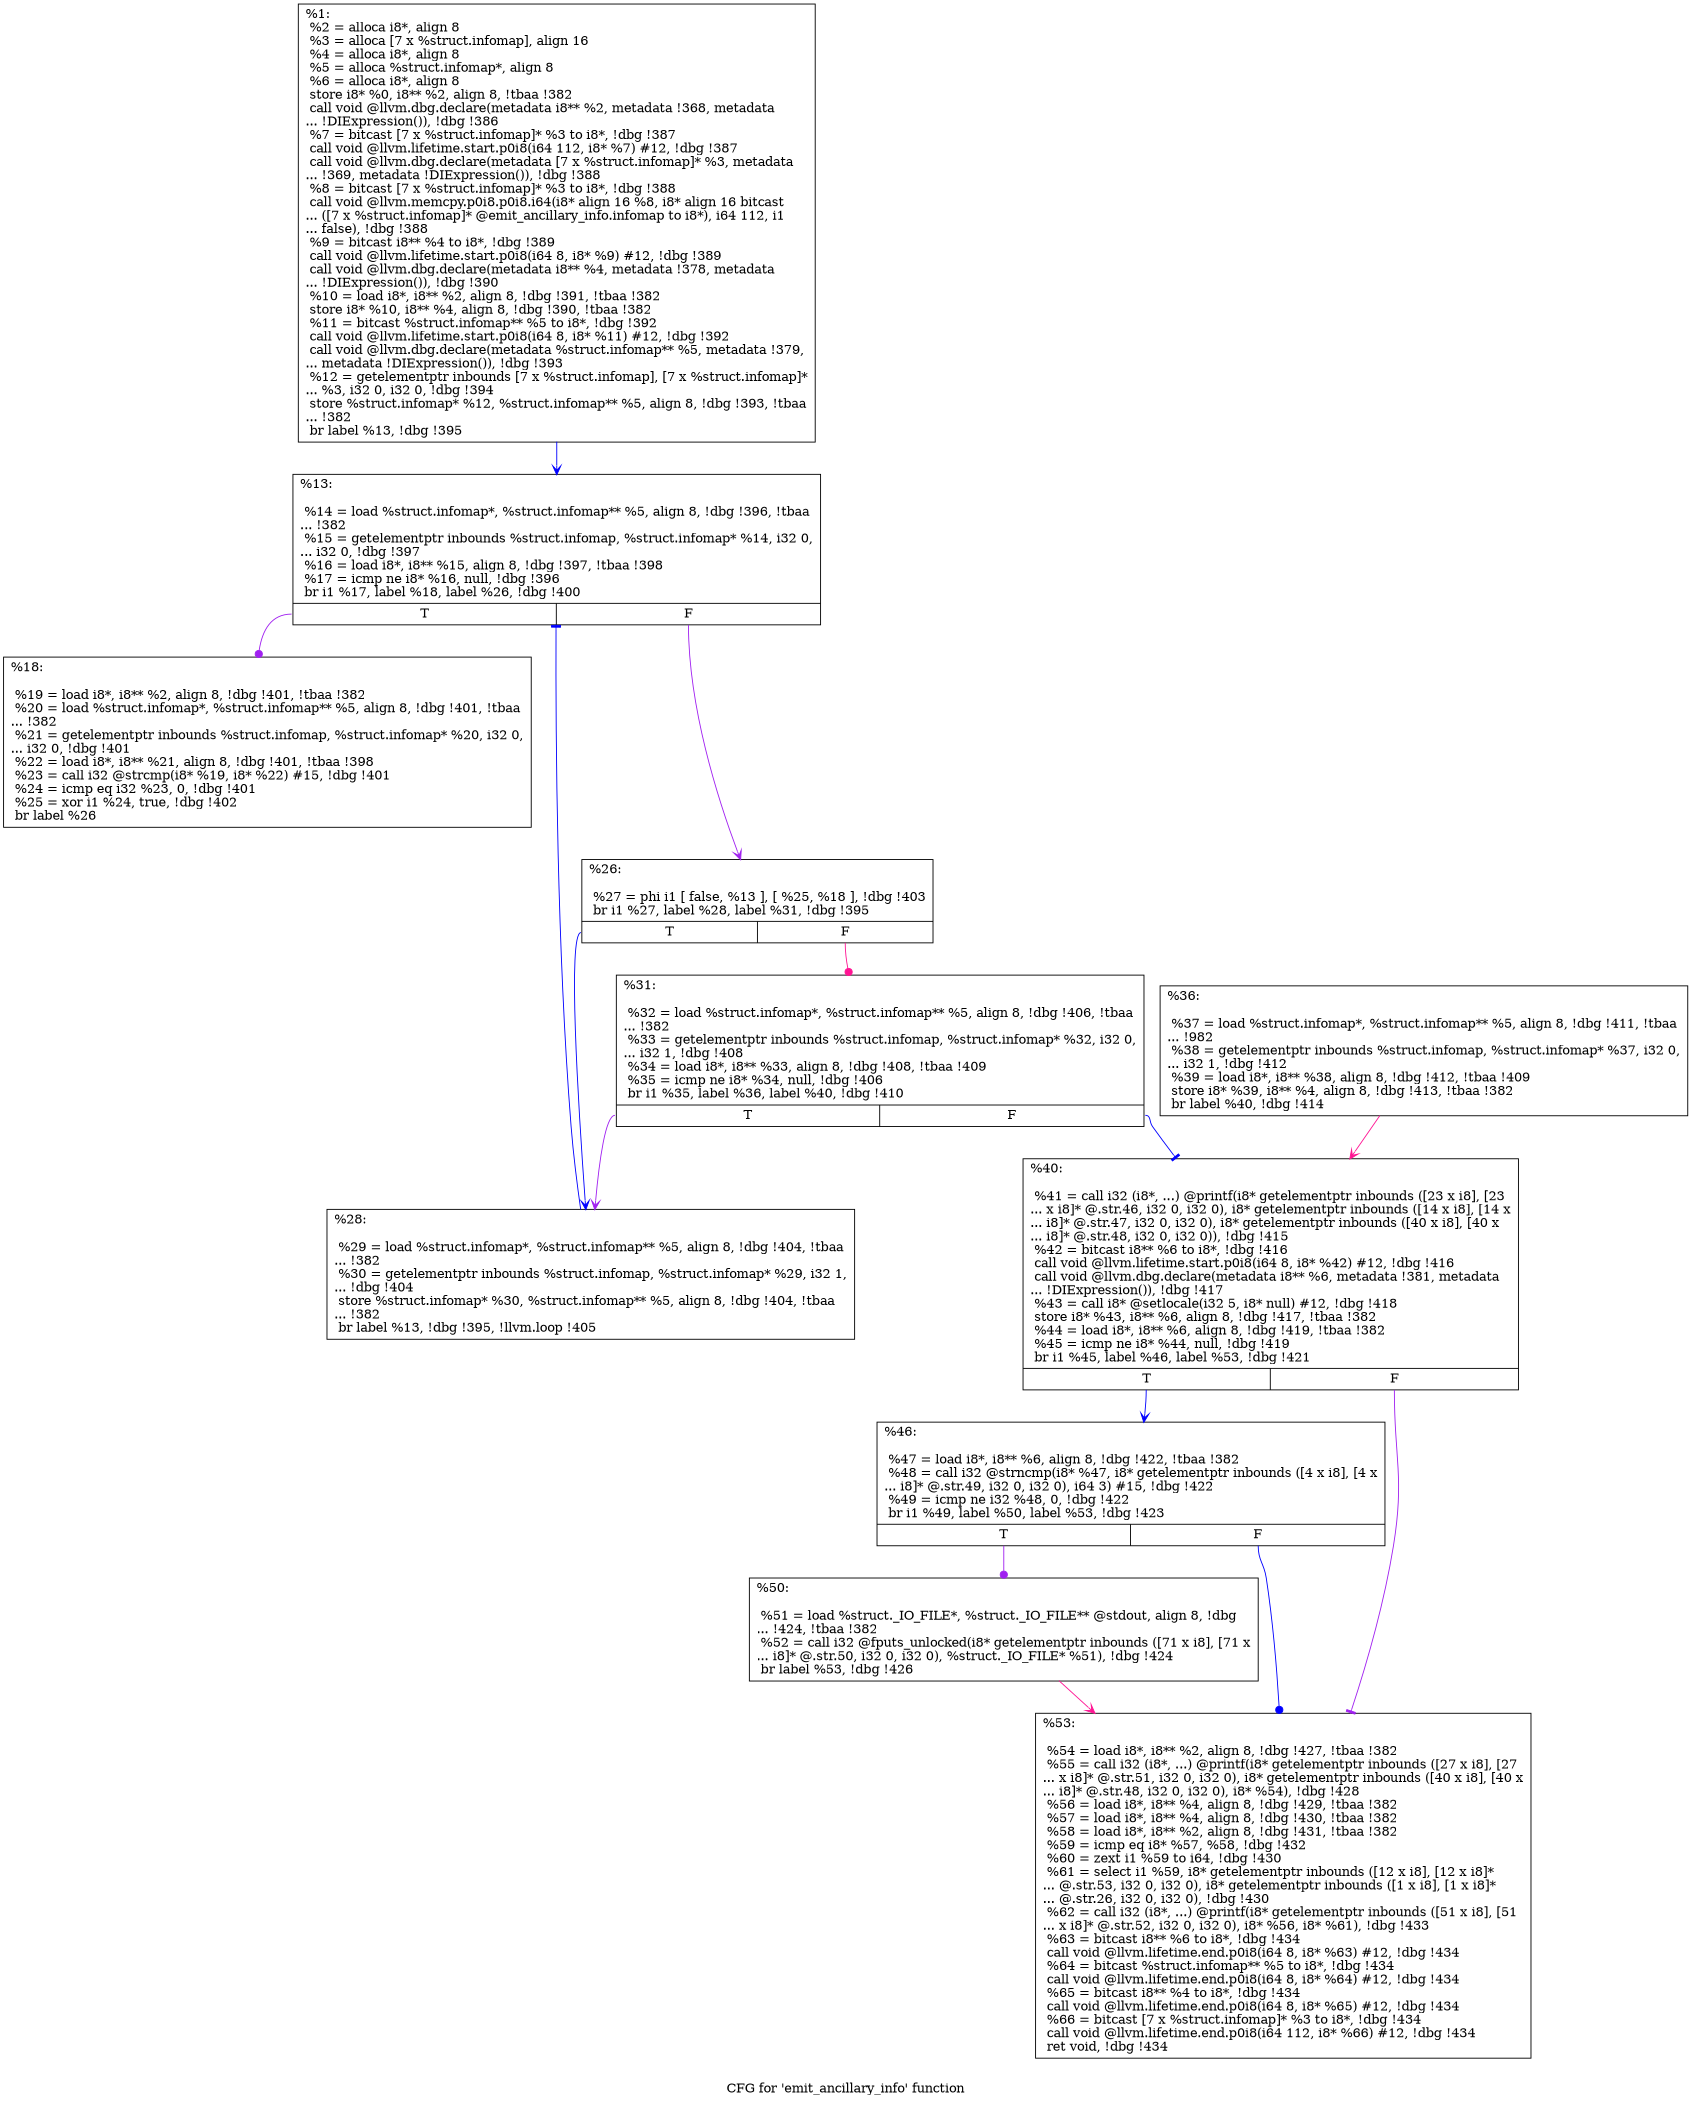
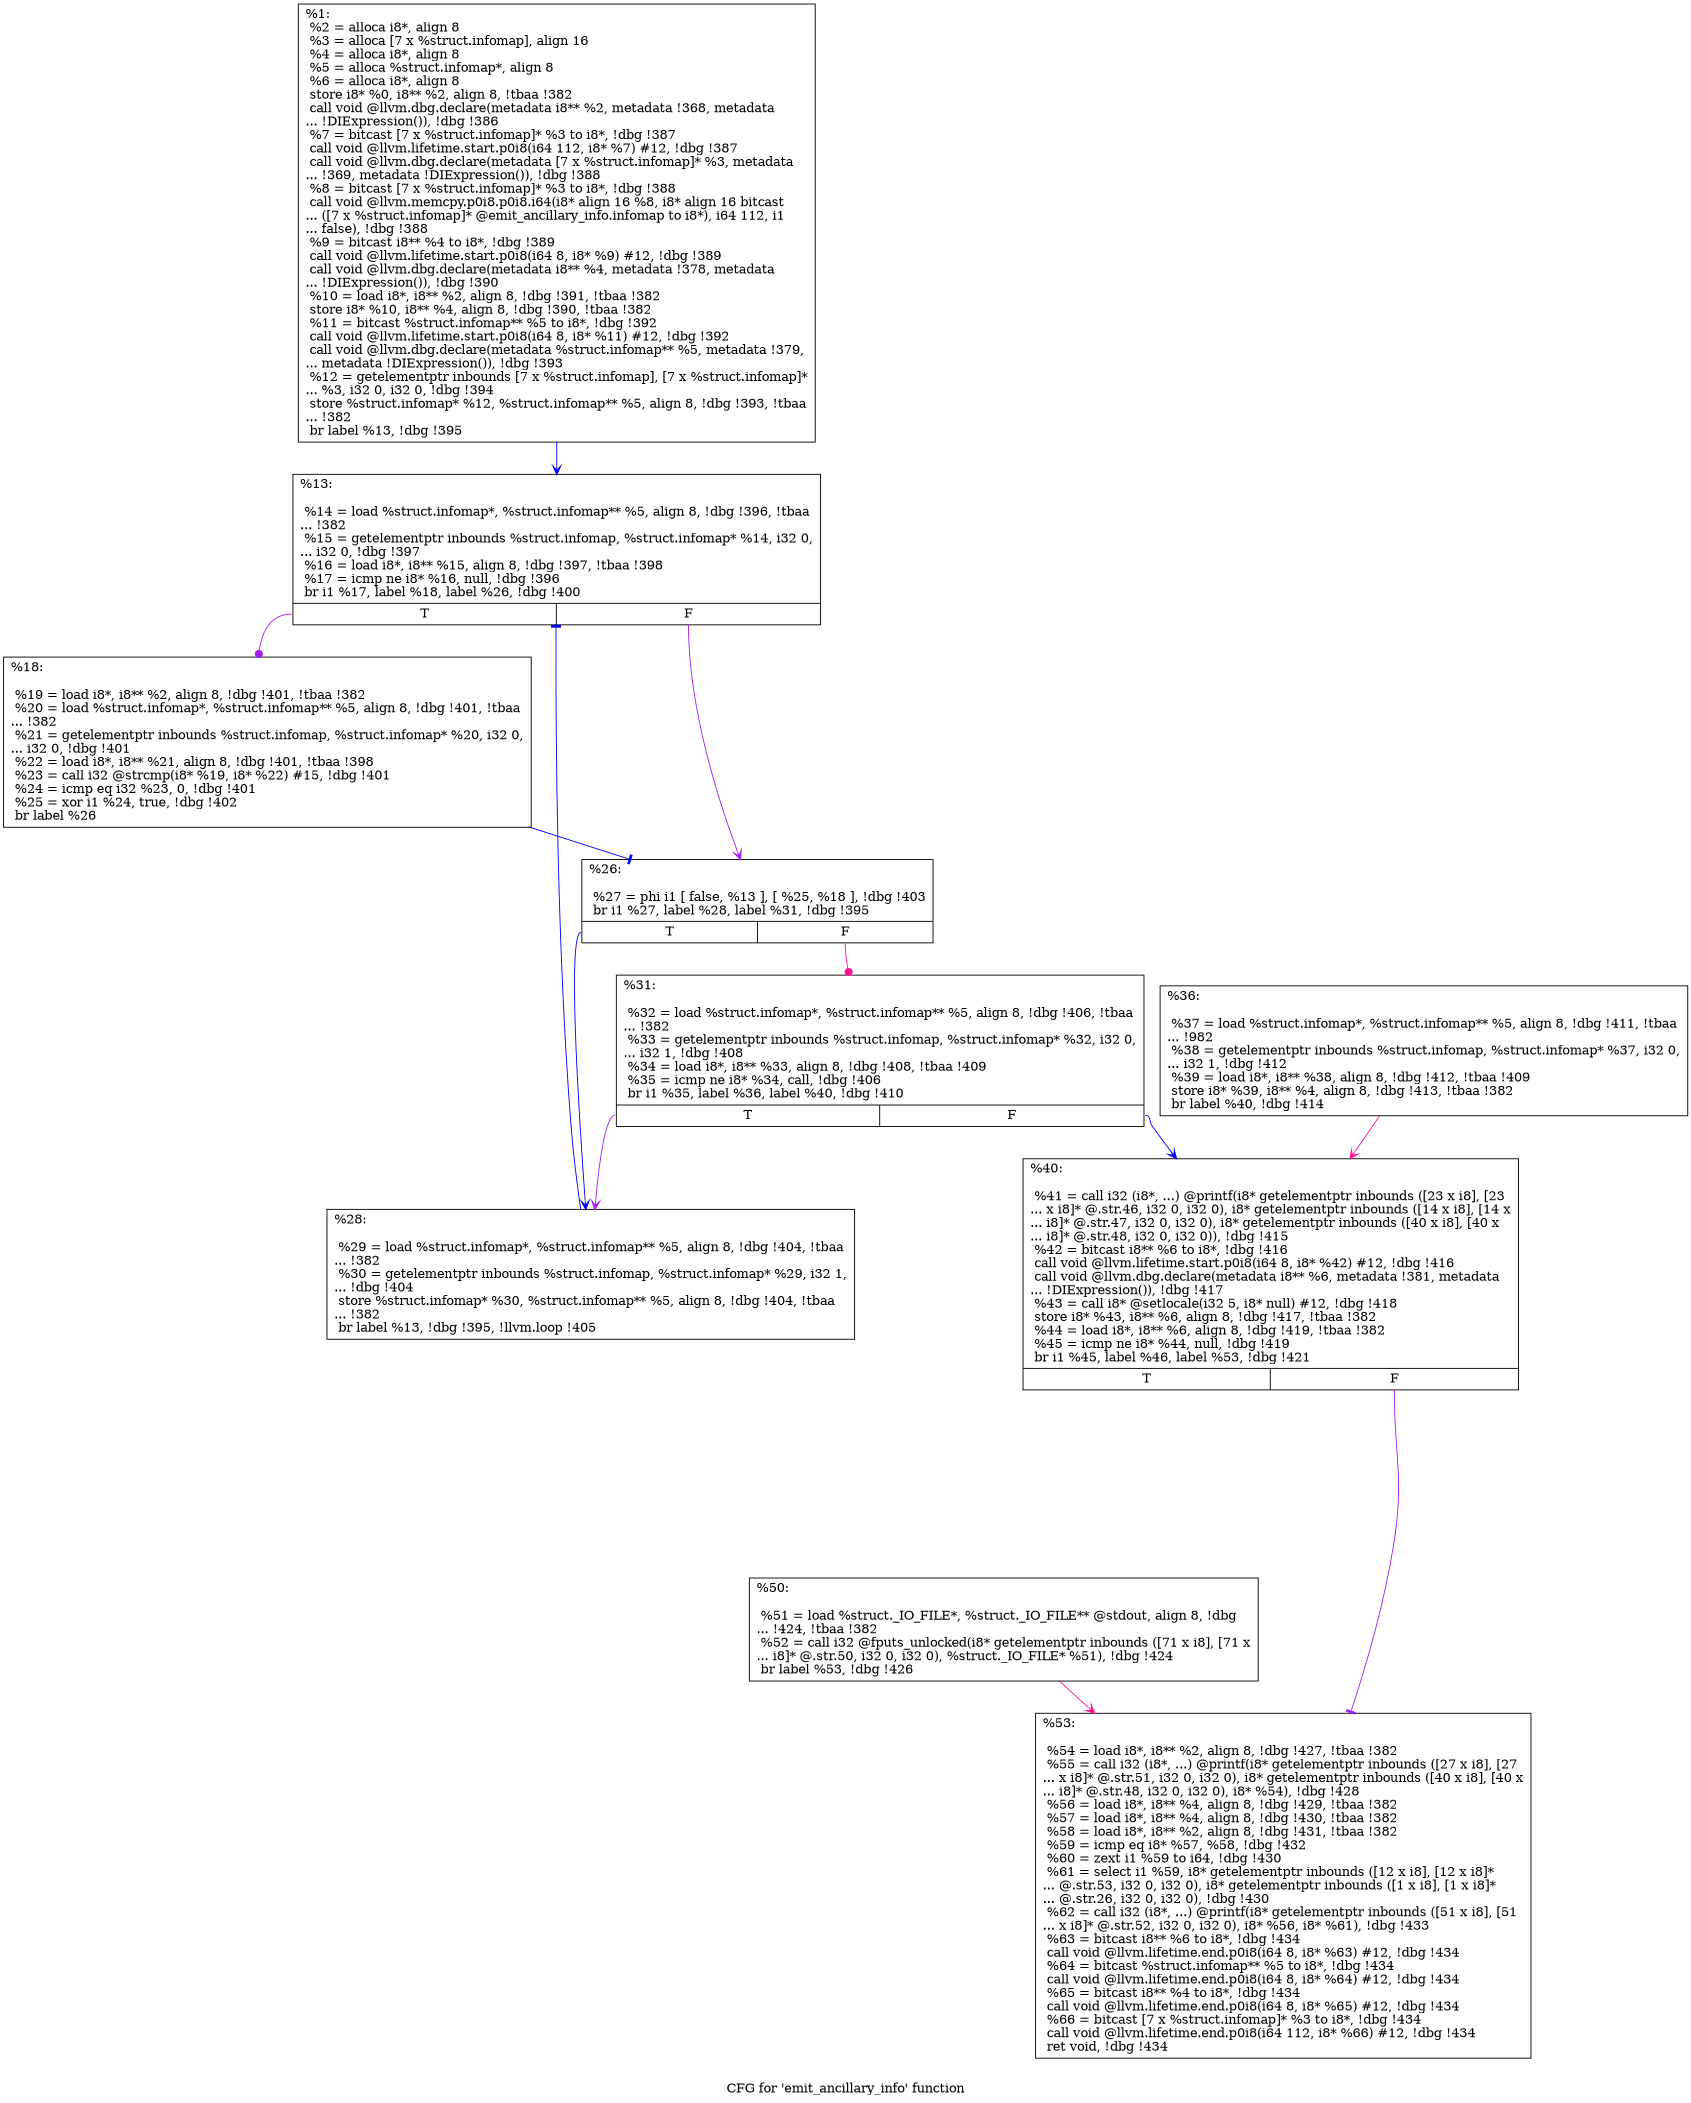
edge "%18:" -> "%26:": added
node "%31:": text "%35 = icmp ne i8* %34, null, !dbg !406" -> "%35 = icmp ne i8* %34, call, !dbg !406"
edge "%31:" -> "%40:": arrowhead tee -> vee
node "%46:": removed
